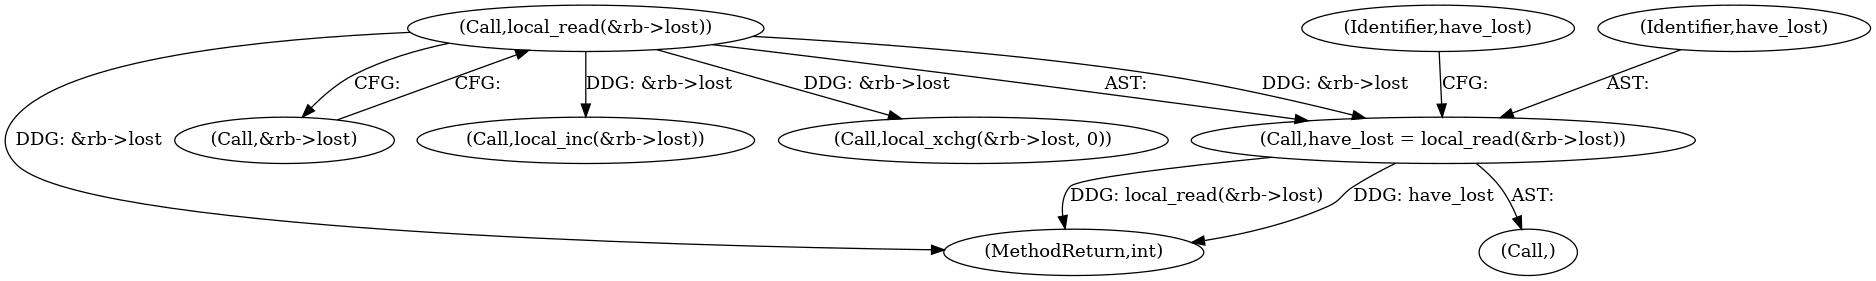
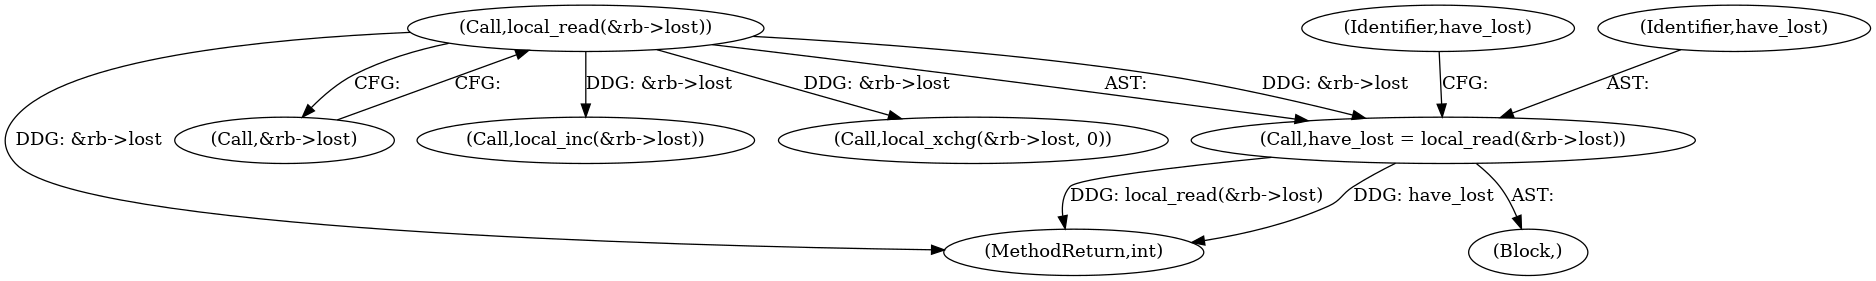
node "(Call,)": label "(Call,)" -> "(Block,)"
